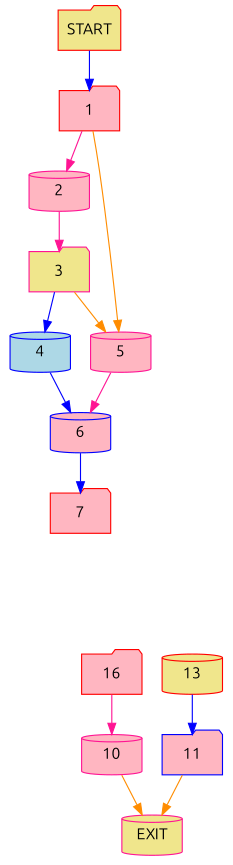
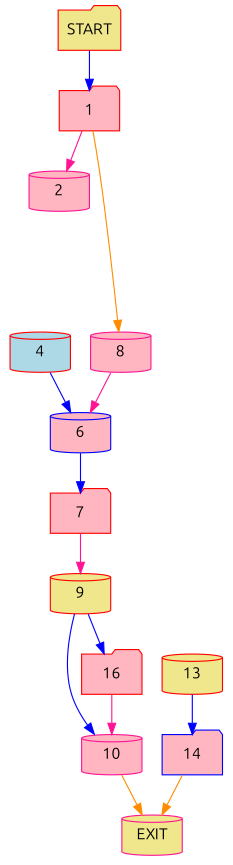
node "3": removed
node "4": color blue -> red
node "5": label "5" -> "8"
node "9": added
node "11": label "11" -> "14"
